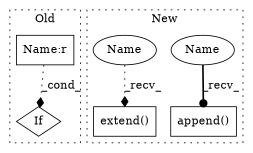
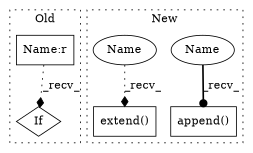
edge "Name:r" -> "If": label "_cond_" -> "_recv_"
